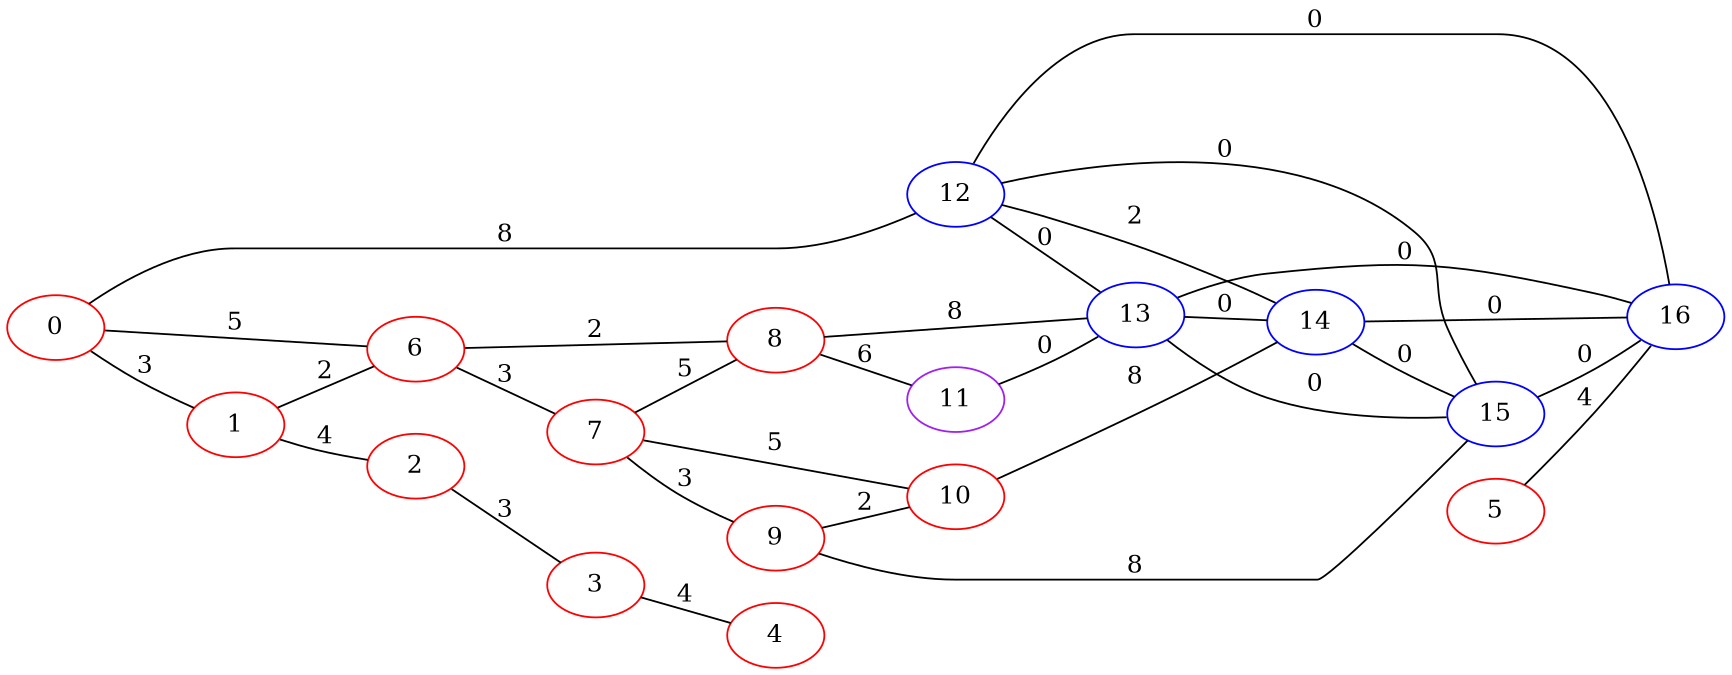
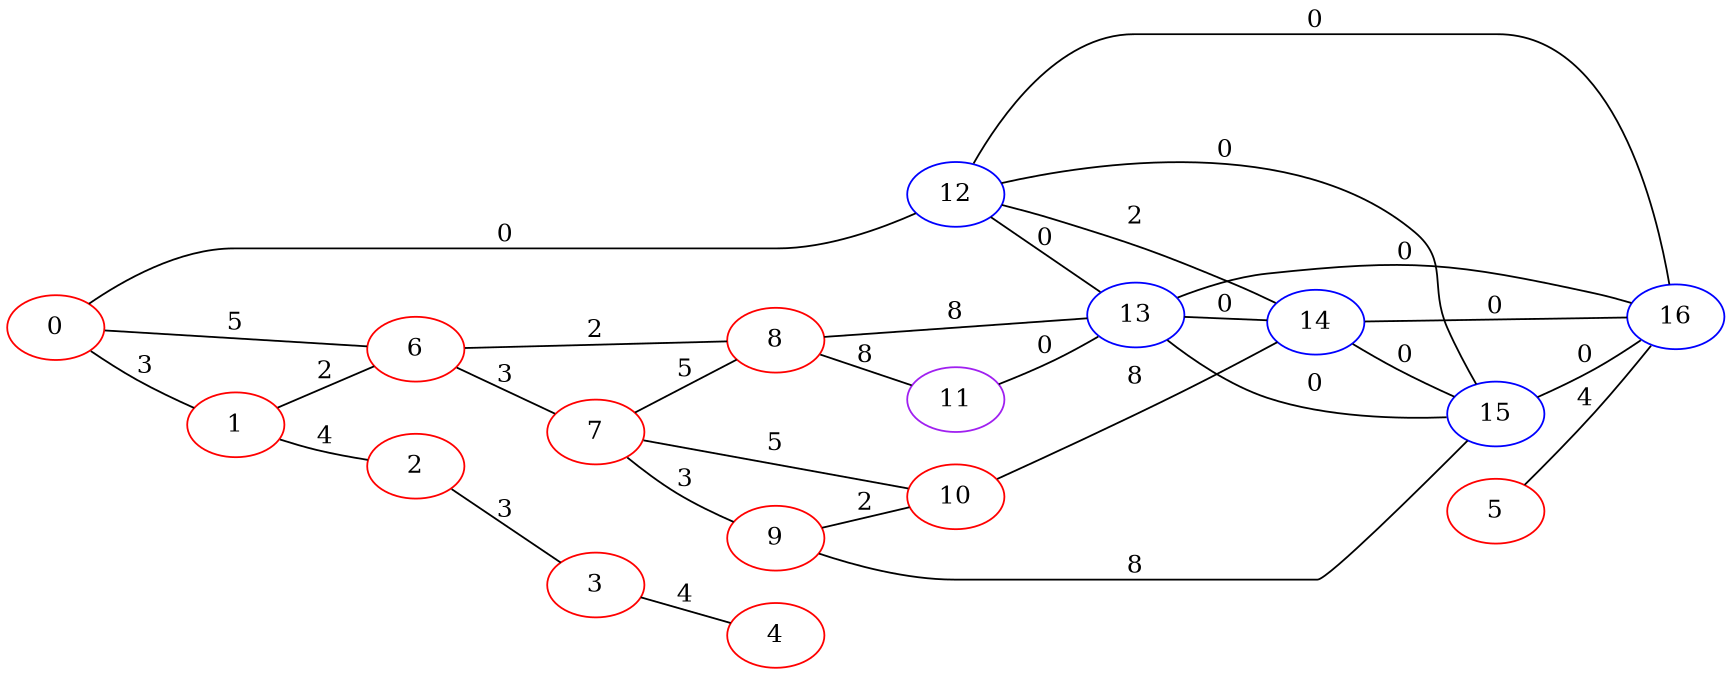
edge "12" -- "0": label "8" -> "0"
edge "8" -- "11": label "6" -> "8"
